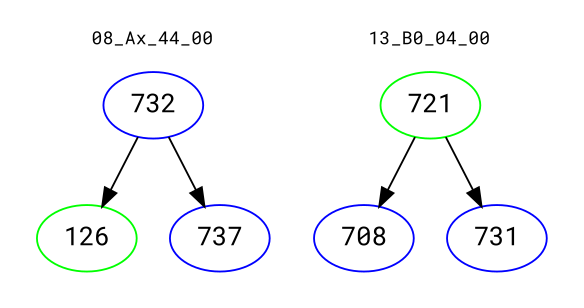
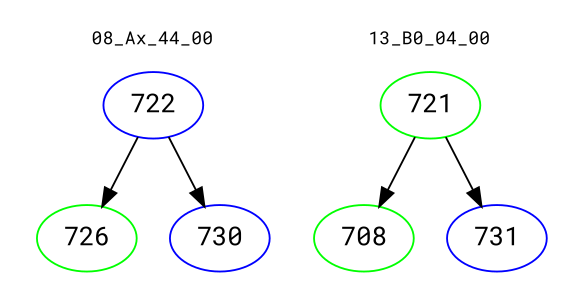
node "732": label "732" -> "722"
node "126": label "126" -> "726"
node "737": label "737" -> "730"
node "708": color blue -> green
